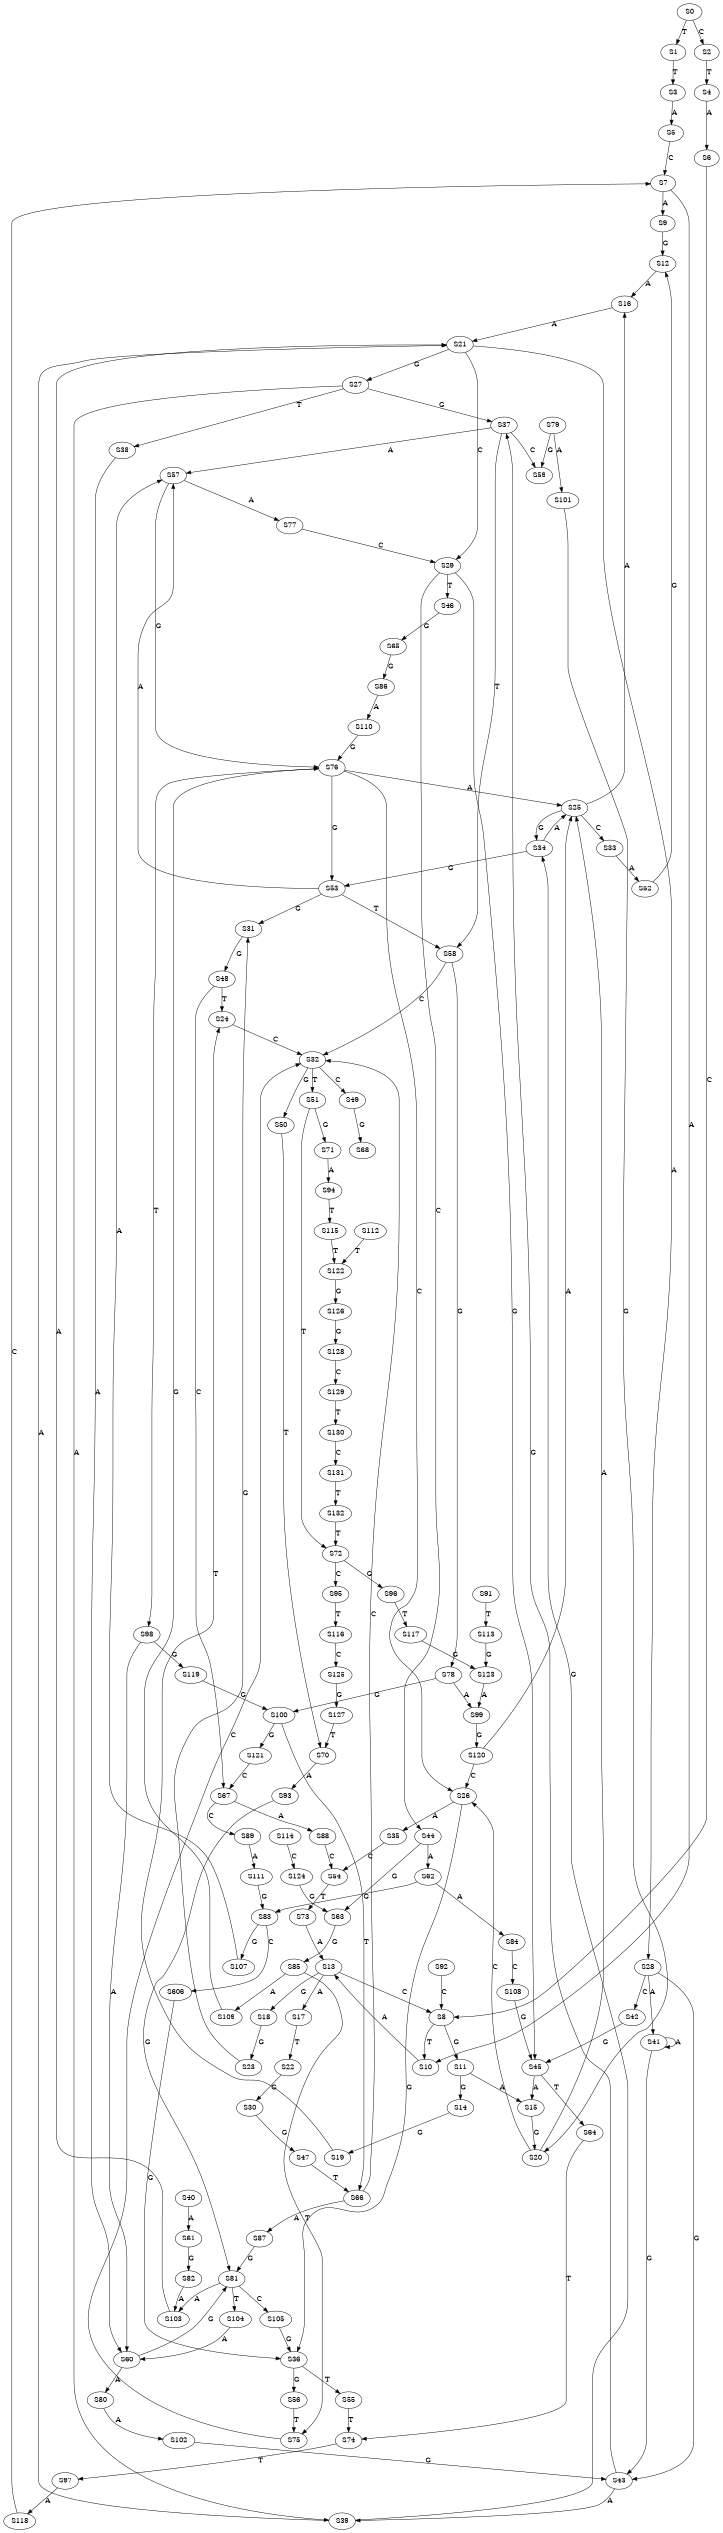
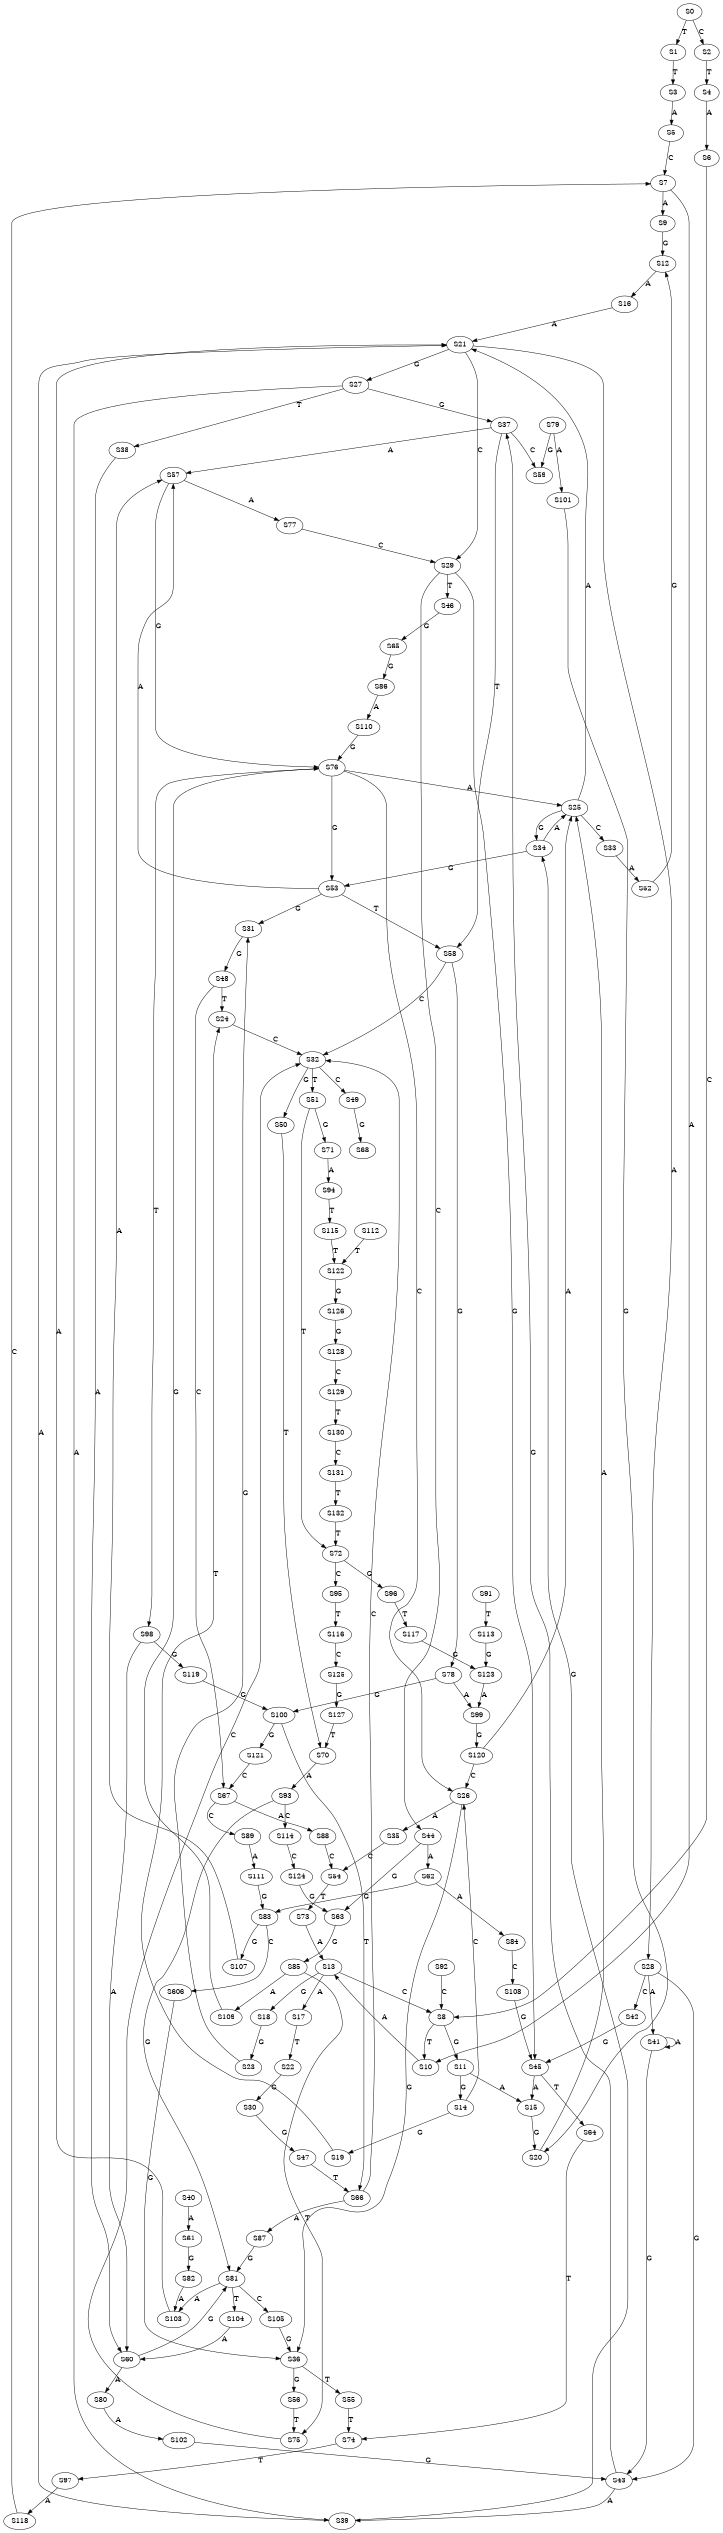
edge "S25" -> "S16": now "S25" -> "S21"
edge "S93" -> "S114": added, label "C"
edge "S20" -> "S26": now "S14" -> "S26"
